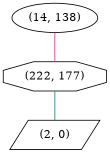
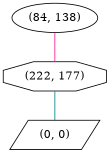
node "(14, 138)": label "(14, 138)" -> "(84, 138)"
node "(2, 0)": label "(2, 0)" -> "(0, 0)"
